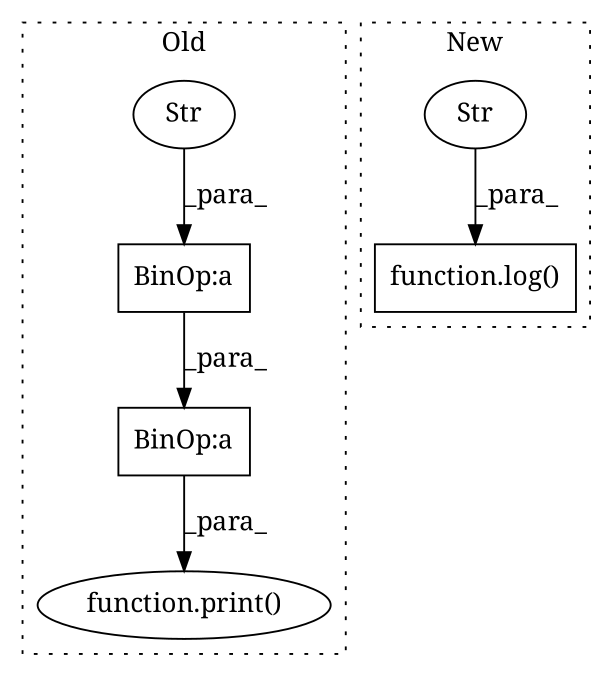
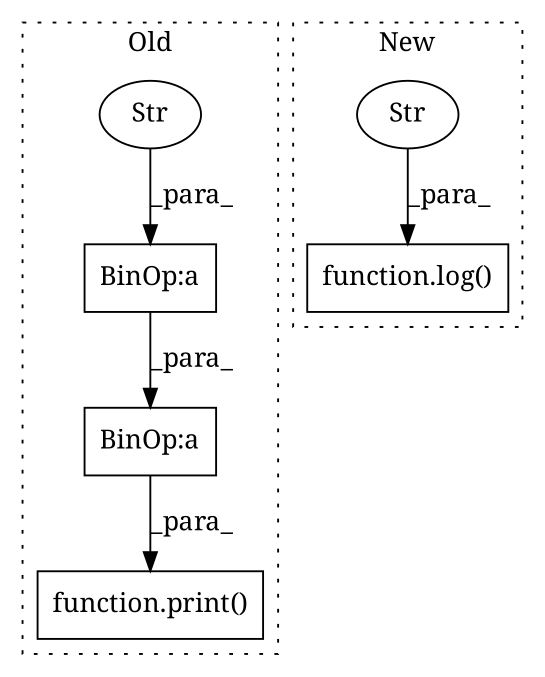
node "function.print()": shape ellipse -> box
